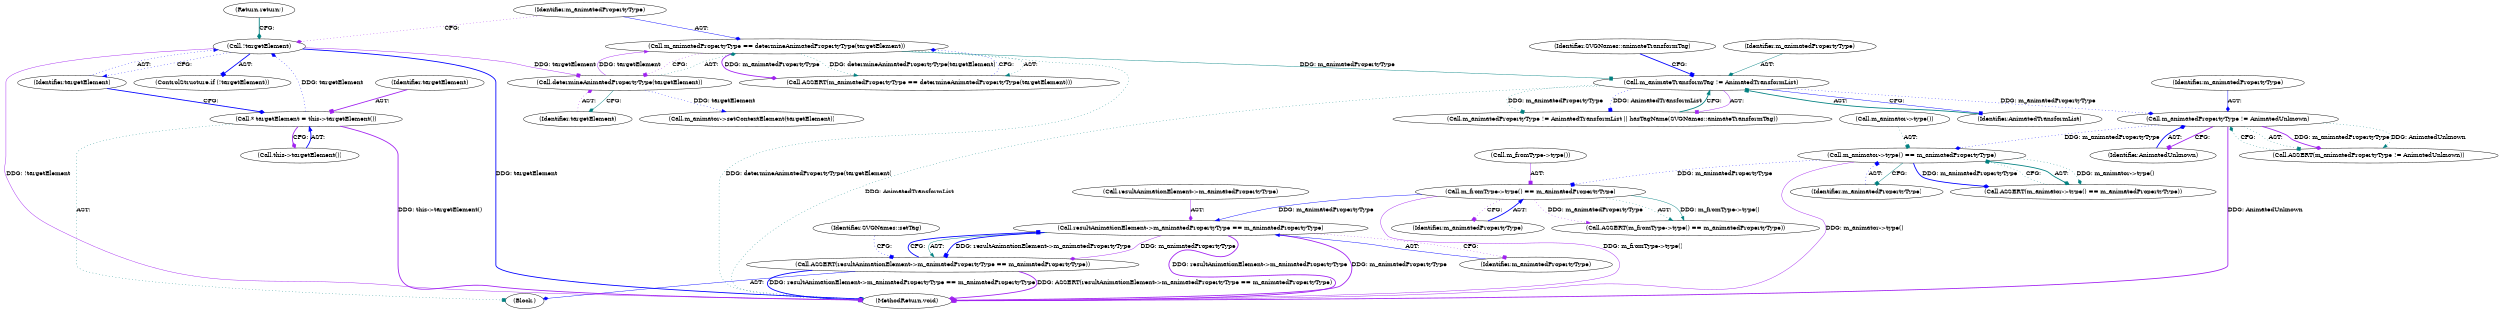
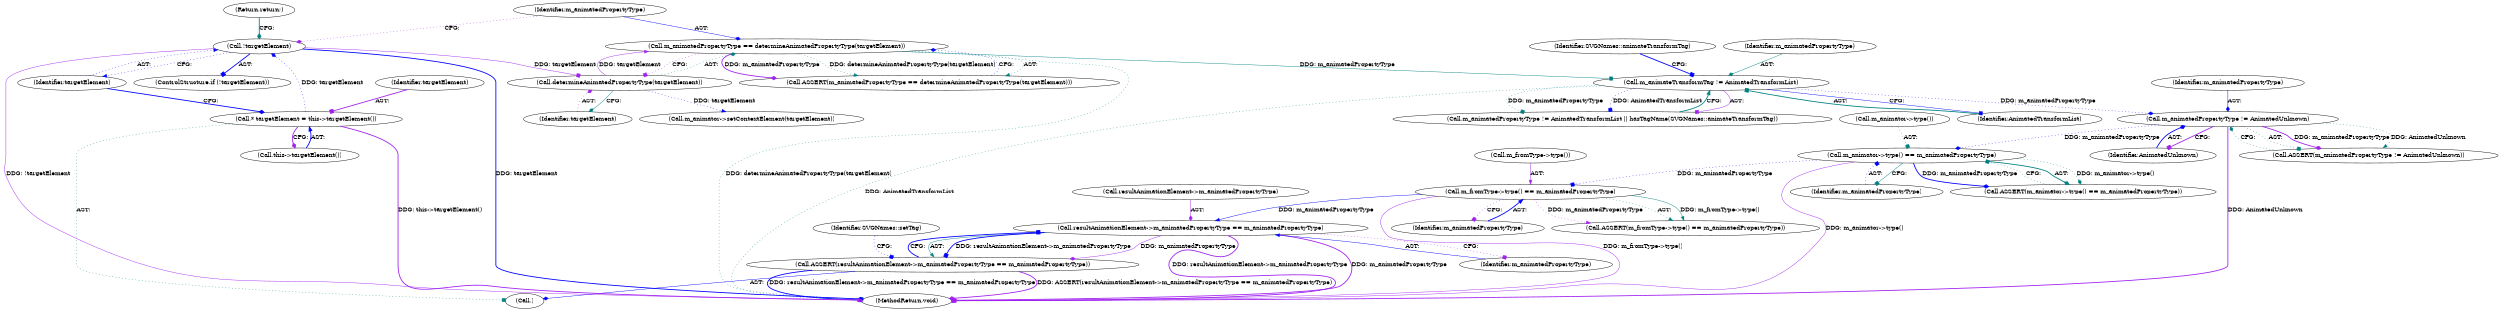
edge "(Call,m_fromType->type())" -> "(Call,m_fromType->type() == m_animatedPropertyType)": arrowhead box -> normal
edge "(Call,* targetElement = this->targetElement())" -> "(MethodReturn,void)": arrowhead box -> normal
node "(Block,)": label "(Block,)" -> "(Call,)"
